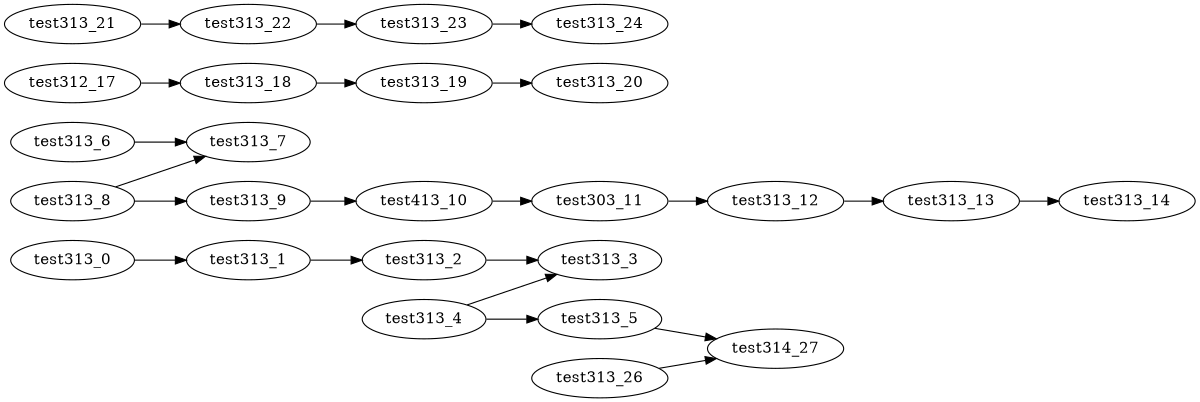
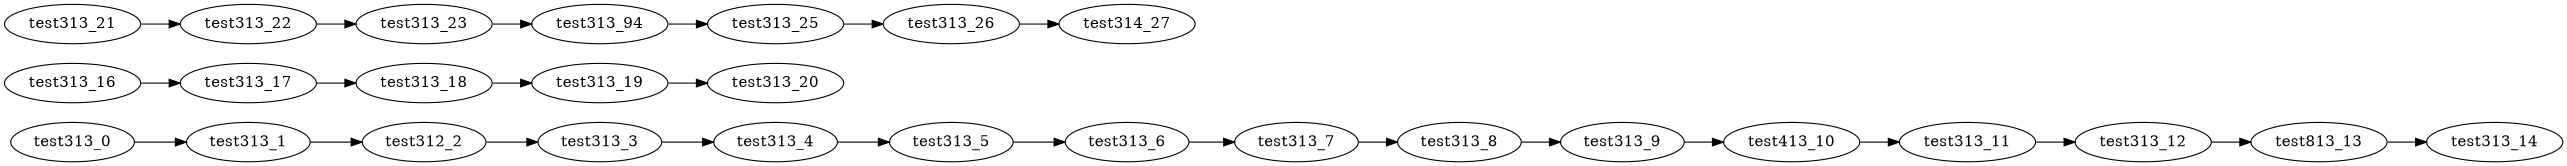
node "test313_24": label "test313_24" -> "test313_94"
node "test313_25": added
node "test312_17": label "test312_17" -> "test313_17"
node "test313_16": added
edge "test313_8" -> "test313_7": reversed
node "test303_11": label "test303_11" -> "test313_11"
node "test313_13": label "test313_13" -> "test813_13"
node "test313_2": label "test313_2" -> "test312_2"
edge "test313_4" -> "test313_3": reversed
edge "test313_5" -> "test314_27": now "test313_5" -> "test313_6"
